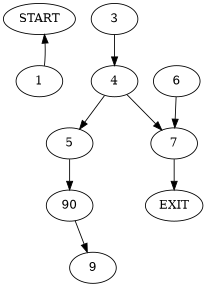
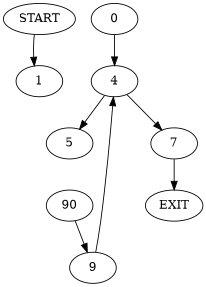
node "3": label "3" -> "0"
edge "1" -> "START": reversed
node "6": removed
edge "5" -> "90": removed
edge "9" -> "4": added
